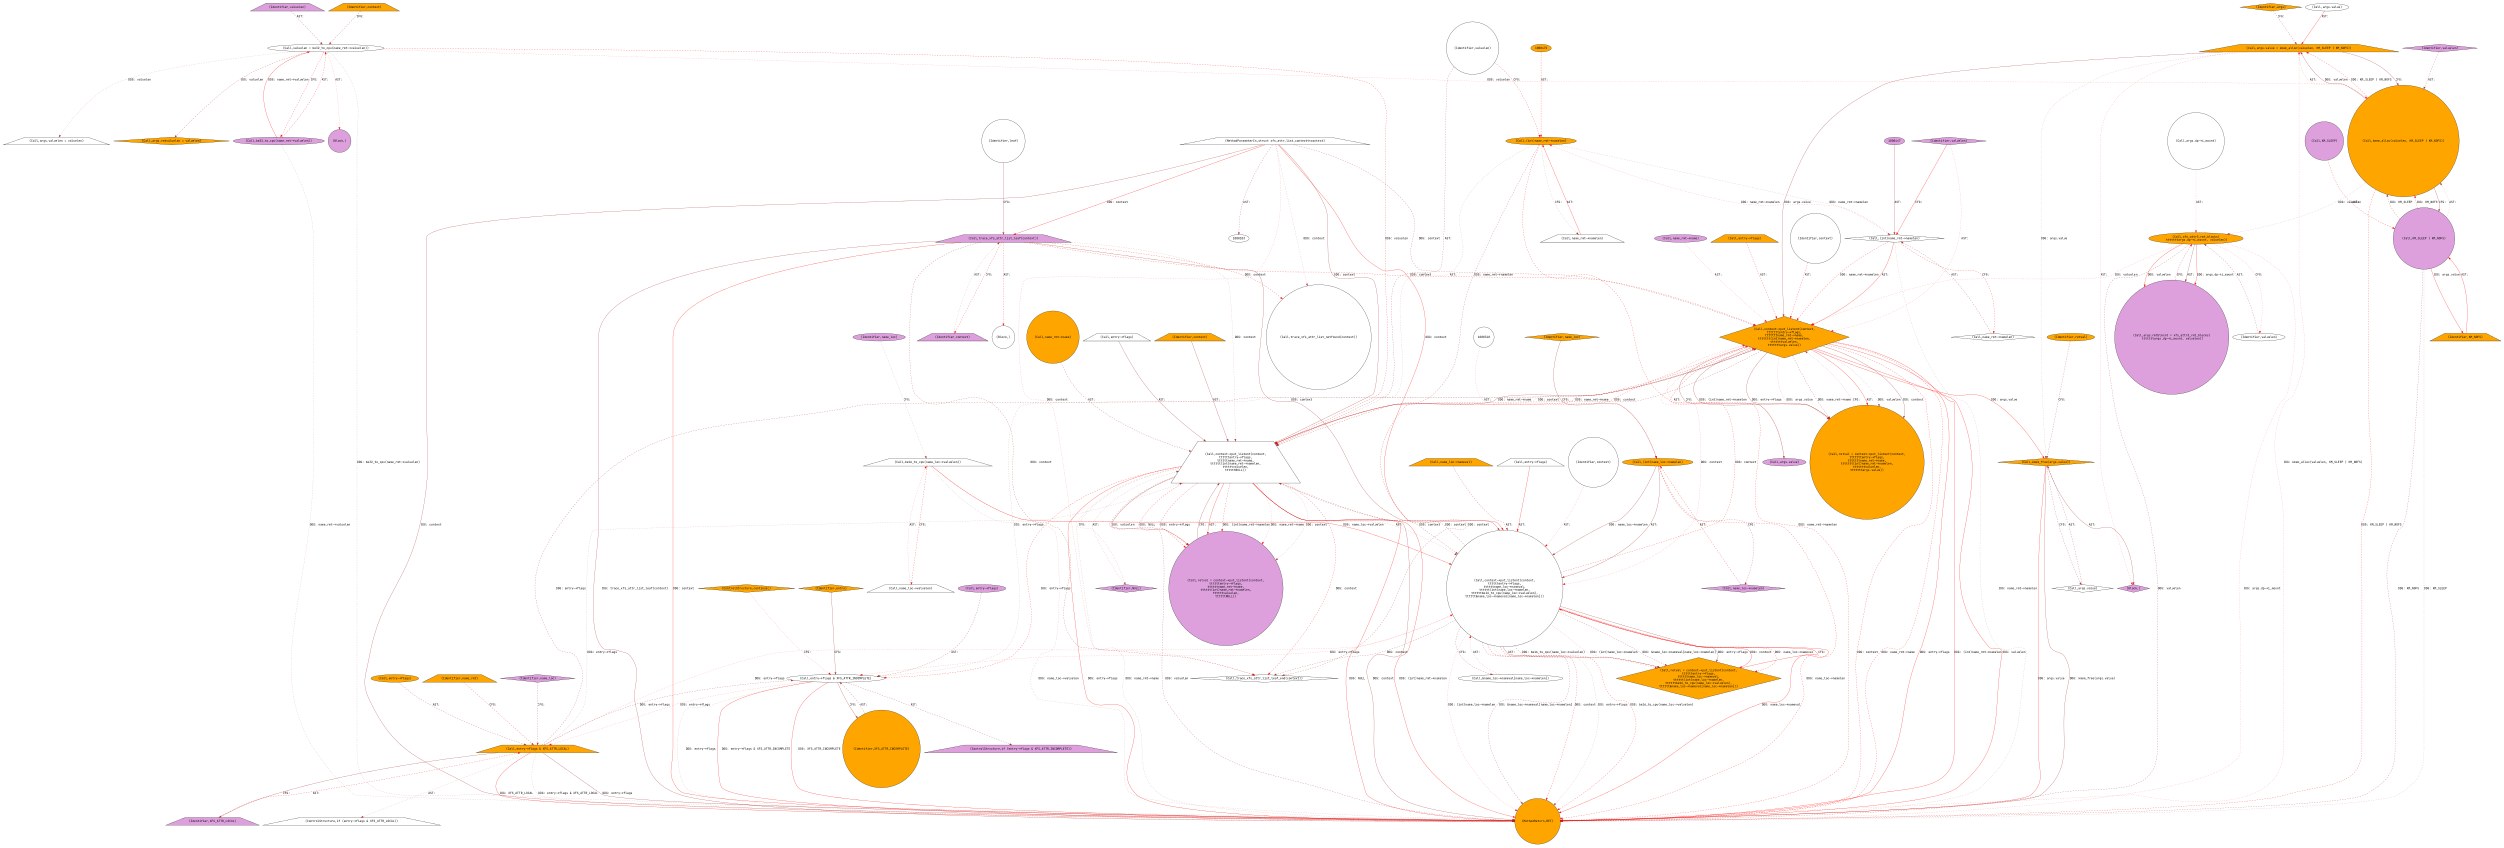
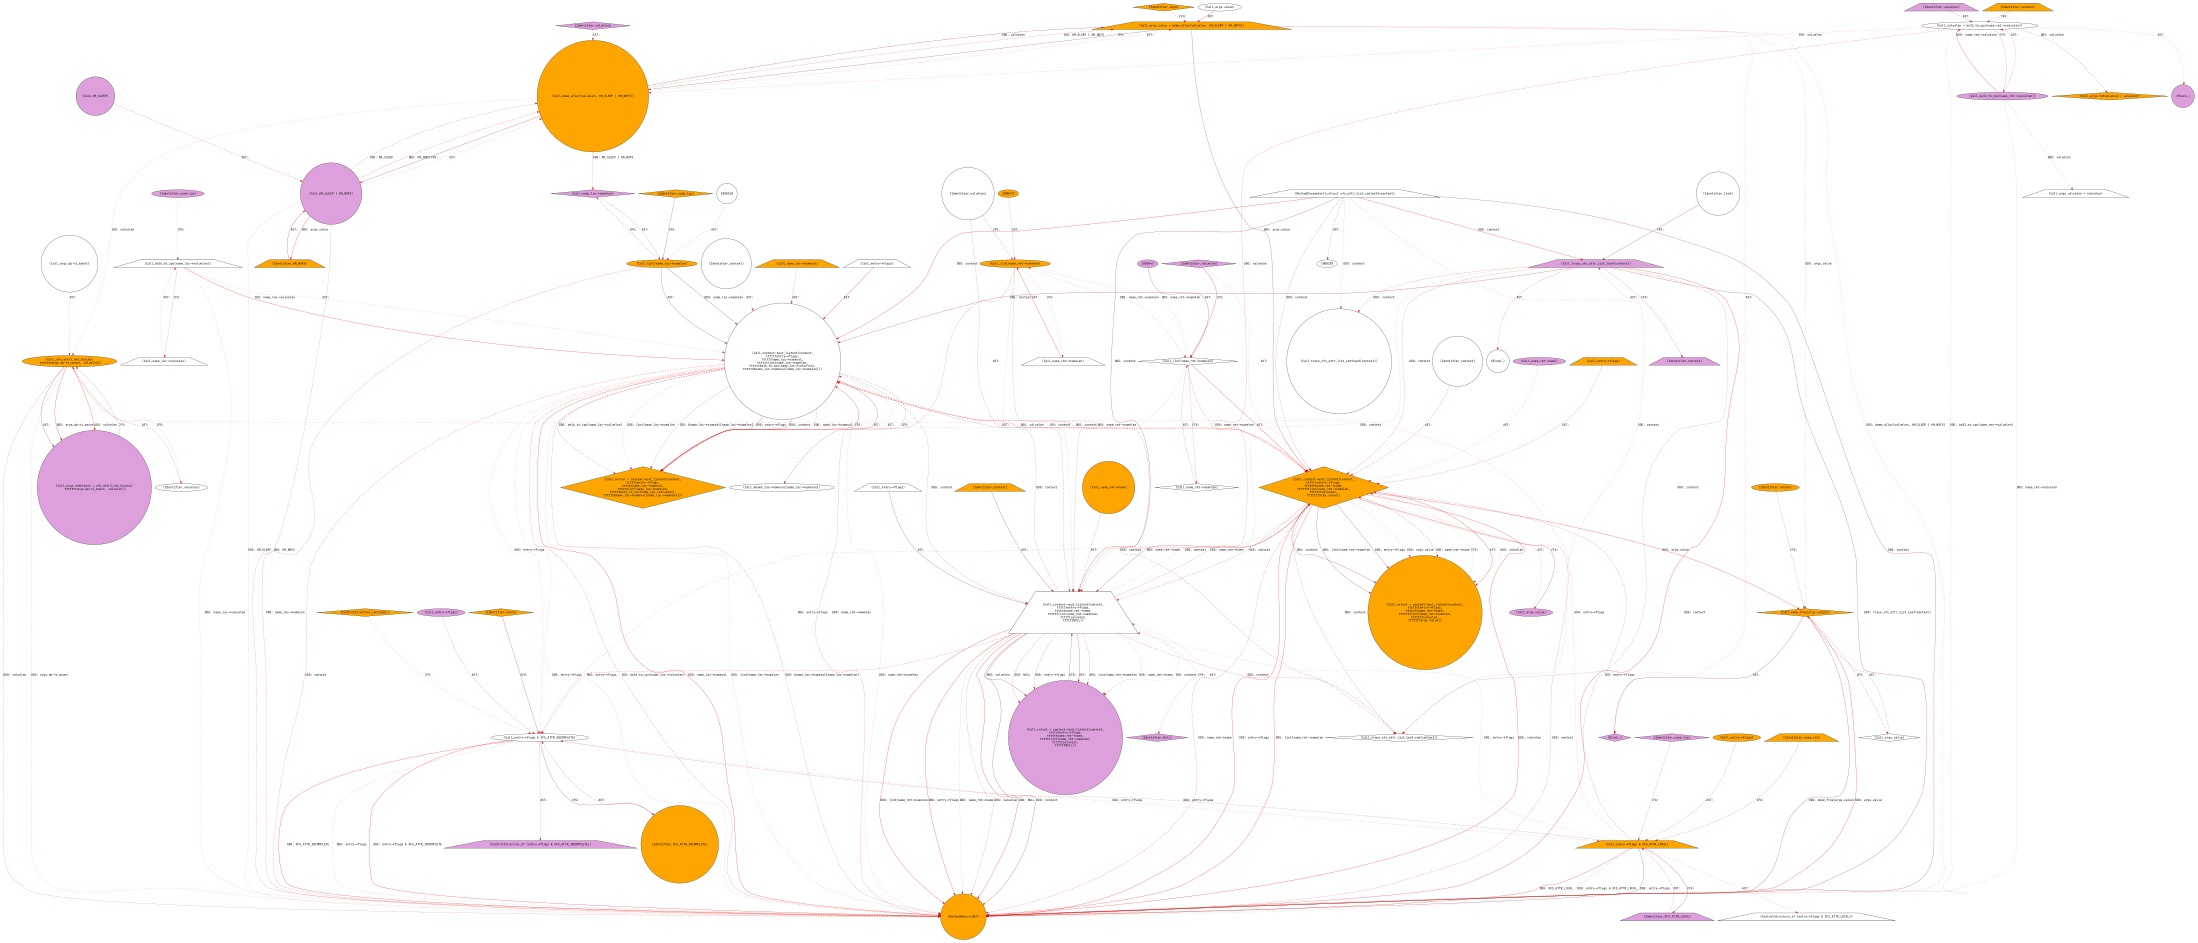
edge "(Call,valuelen = be32_to_cpu(name_rmt->valuelen))" -> "(Call,args.valuelen = valuelen)": now "(Call,be32_to_cpu(name_rmt->valuelen))" -> "(Call,args.valuelen = valuelen)"
edge "(Call,kmem_alloc(valuelen, KM_SLEEP | KM_NOFS))" -> "(MethodReturn,RET)": now "(Call,kmem_alloc(valuelen, KM_SLEEP | KM_NOFS))" -> "(Call,name_loc->namelen)"
